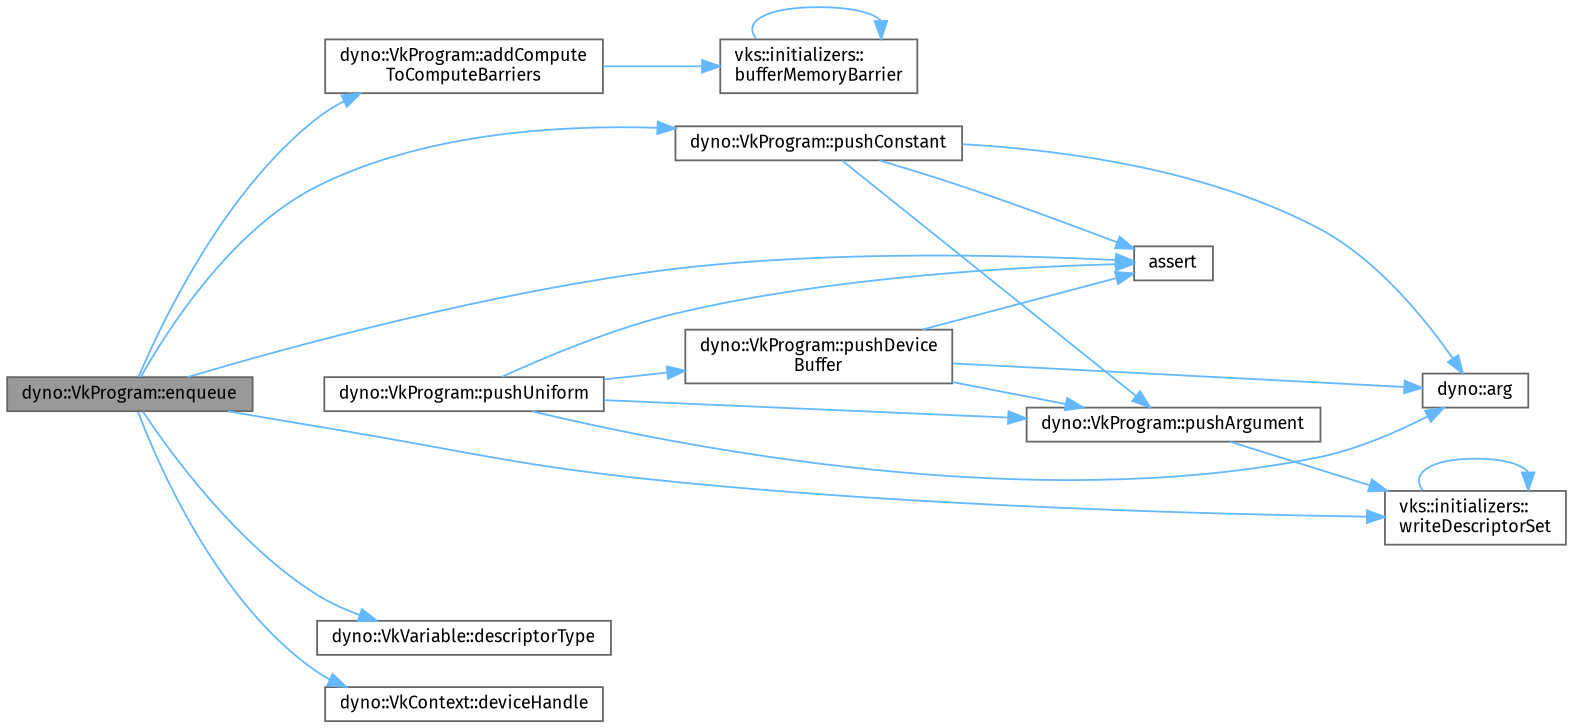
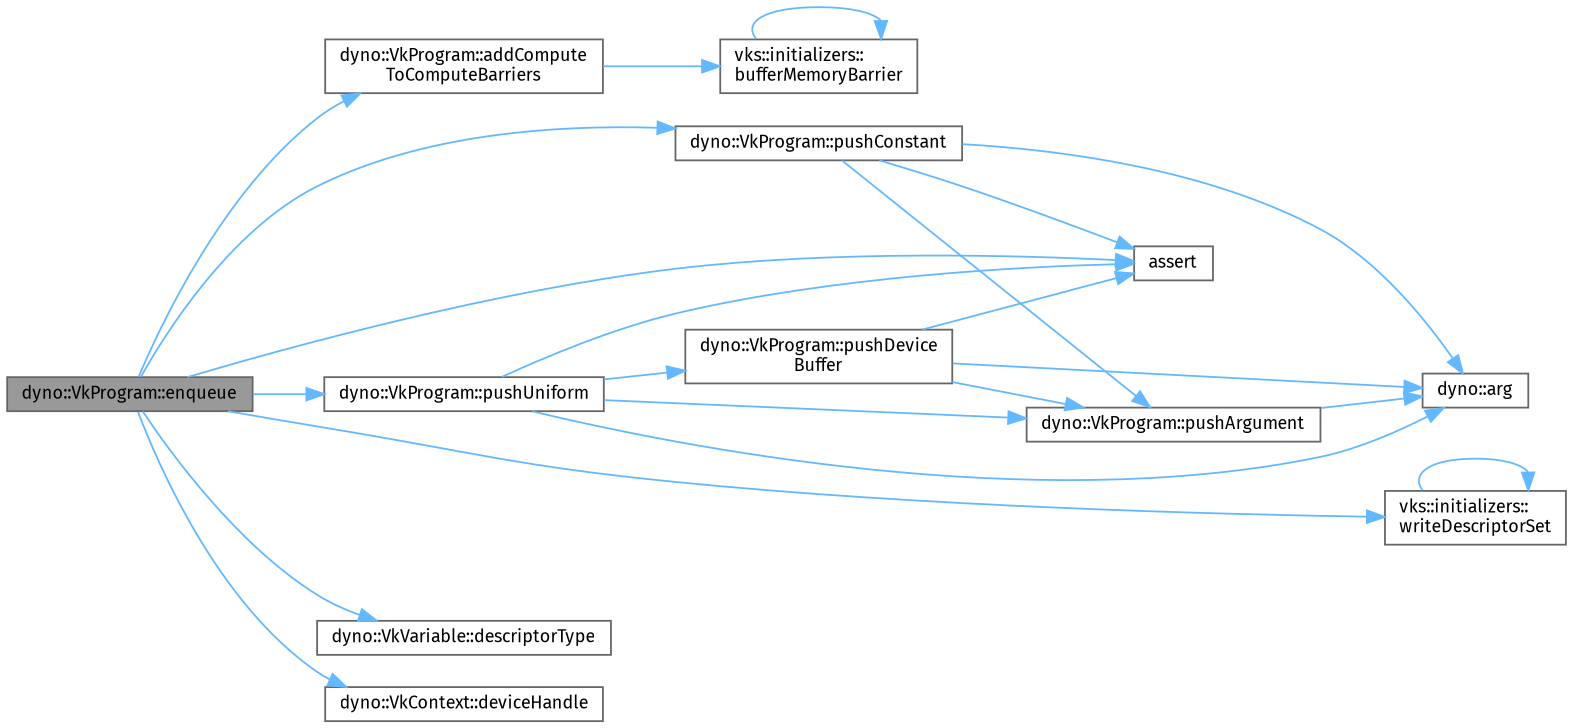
edge "dyno::VkProgram::enqueue" -> "dyno::VkProgram::pushUniform": added
edge "dyno::VkProgram::pushArgument" -> "vks::initializers:: writeDescriptorSet": now "dyno::VkProgram::pushArgument" -> "dyno::arg"
